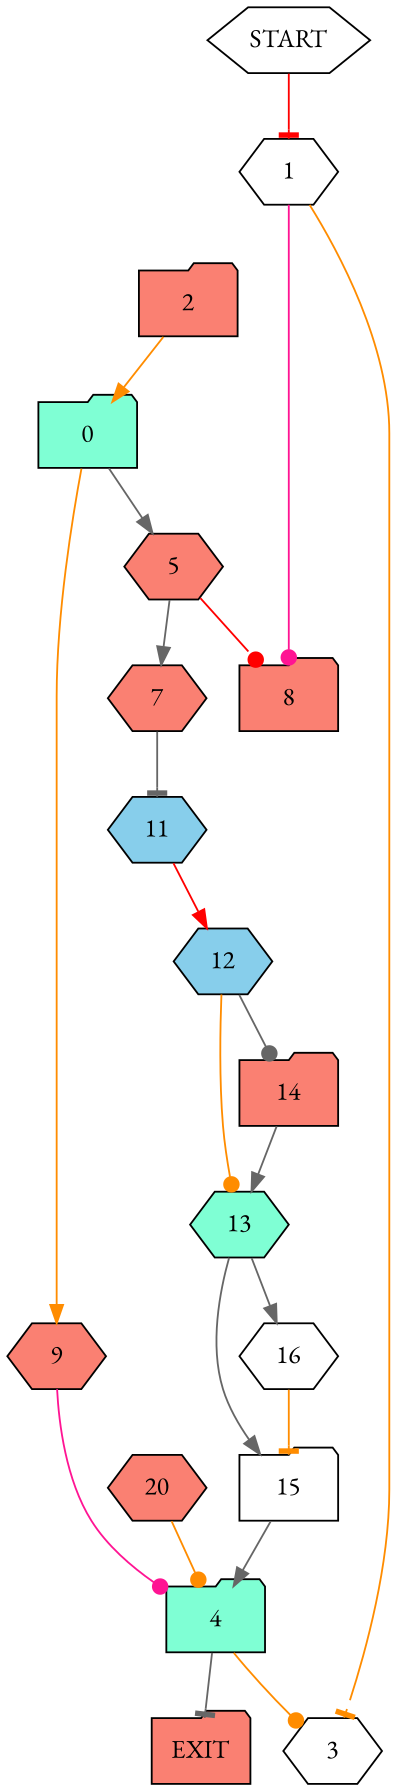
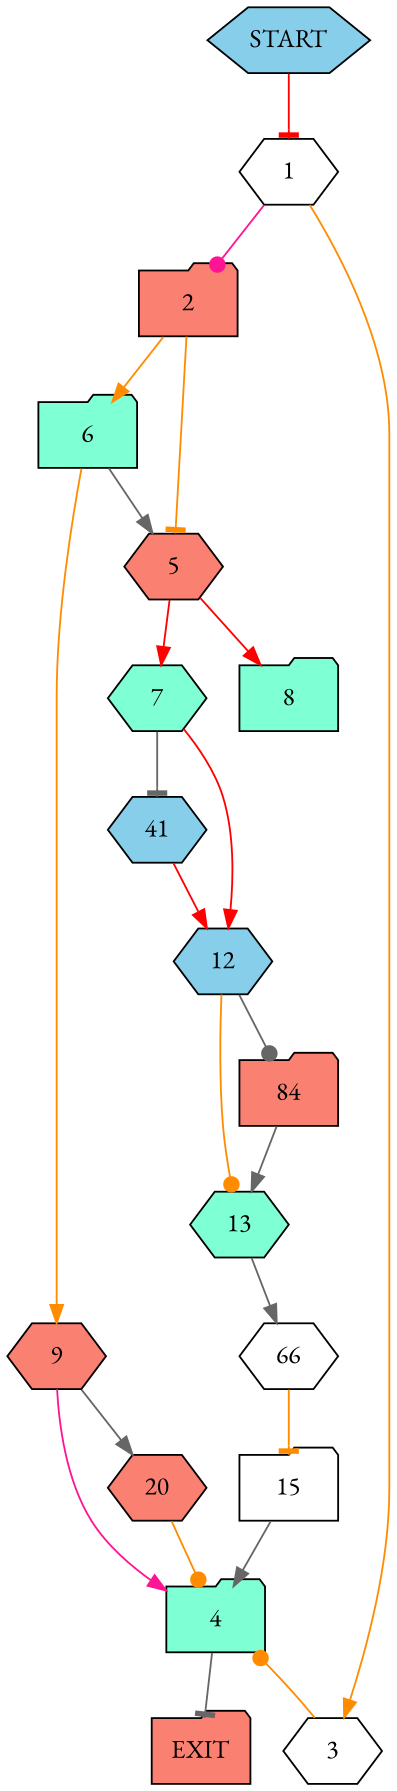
node "START": fillcolor white -> skyblue
edge "1" -> "8": now "1" -> "2"
edge "2" -> "5": added
node "0": label "0" -> "6"
edge "5" -> "7": color gray40 -> red
edge "5" -> "8": arrowhead dot -> normal
node "7": fillcolor salmon -> aquamarine
node "8": fillcolor salmon -> aquamarine
edge "7" -> "12": added
node "11": label "11" -> "41"
edge "1" -> "3": arrowhead tee -> normal
node "14": label "14" -> "84"
edge "13" -> "15": removed
node "16": label "16" -> "66"
edge "9" -> "20": added
edge "9" -> "4": arrowhead dot -> normal
edge "4" -> "3": reversed
